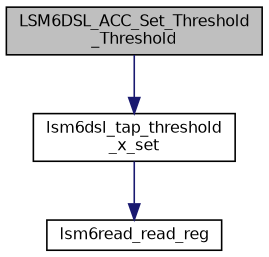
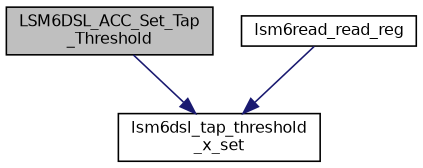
node "LSM6DSL_ACC_Set_Threshold _Threshold": label "LSM6DSL_ACC_Set_Threshold _Threshold" -> "LSM6DSL_ACC_Set_Tap _Threshold"
edge "lsm6dsl_tap_threshold _x_set" -> "lsm6read_read_reg": reversed
